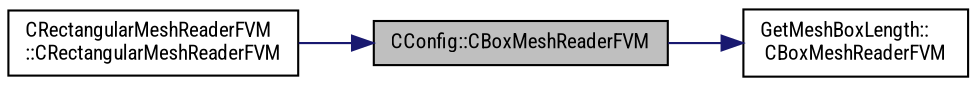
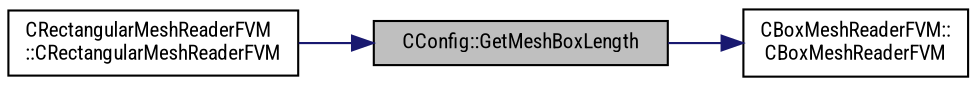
node "CConfig::CBoxMeshReaderFVM": label "CConfig::CBoxMeshReaderFVM" -> "CConfig::GetMeshBoxLength"
node "GetMeshBoxLength:: CBoxMeshReaderFVM": label "GetMeshBoxLength:: CBoxMeshReaderFVM" -> "CBoxMeshReaderFVM:: CBoxMeshReaderFVM"
